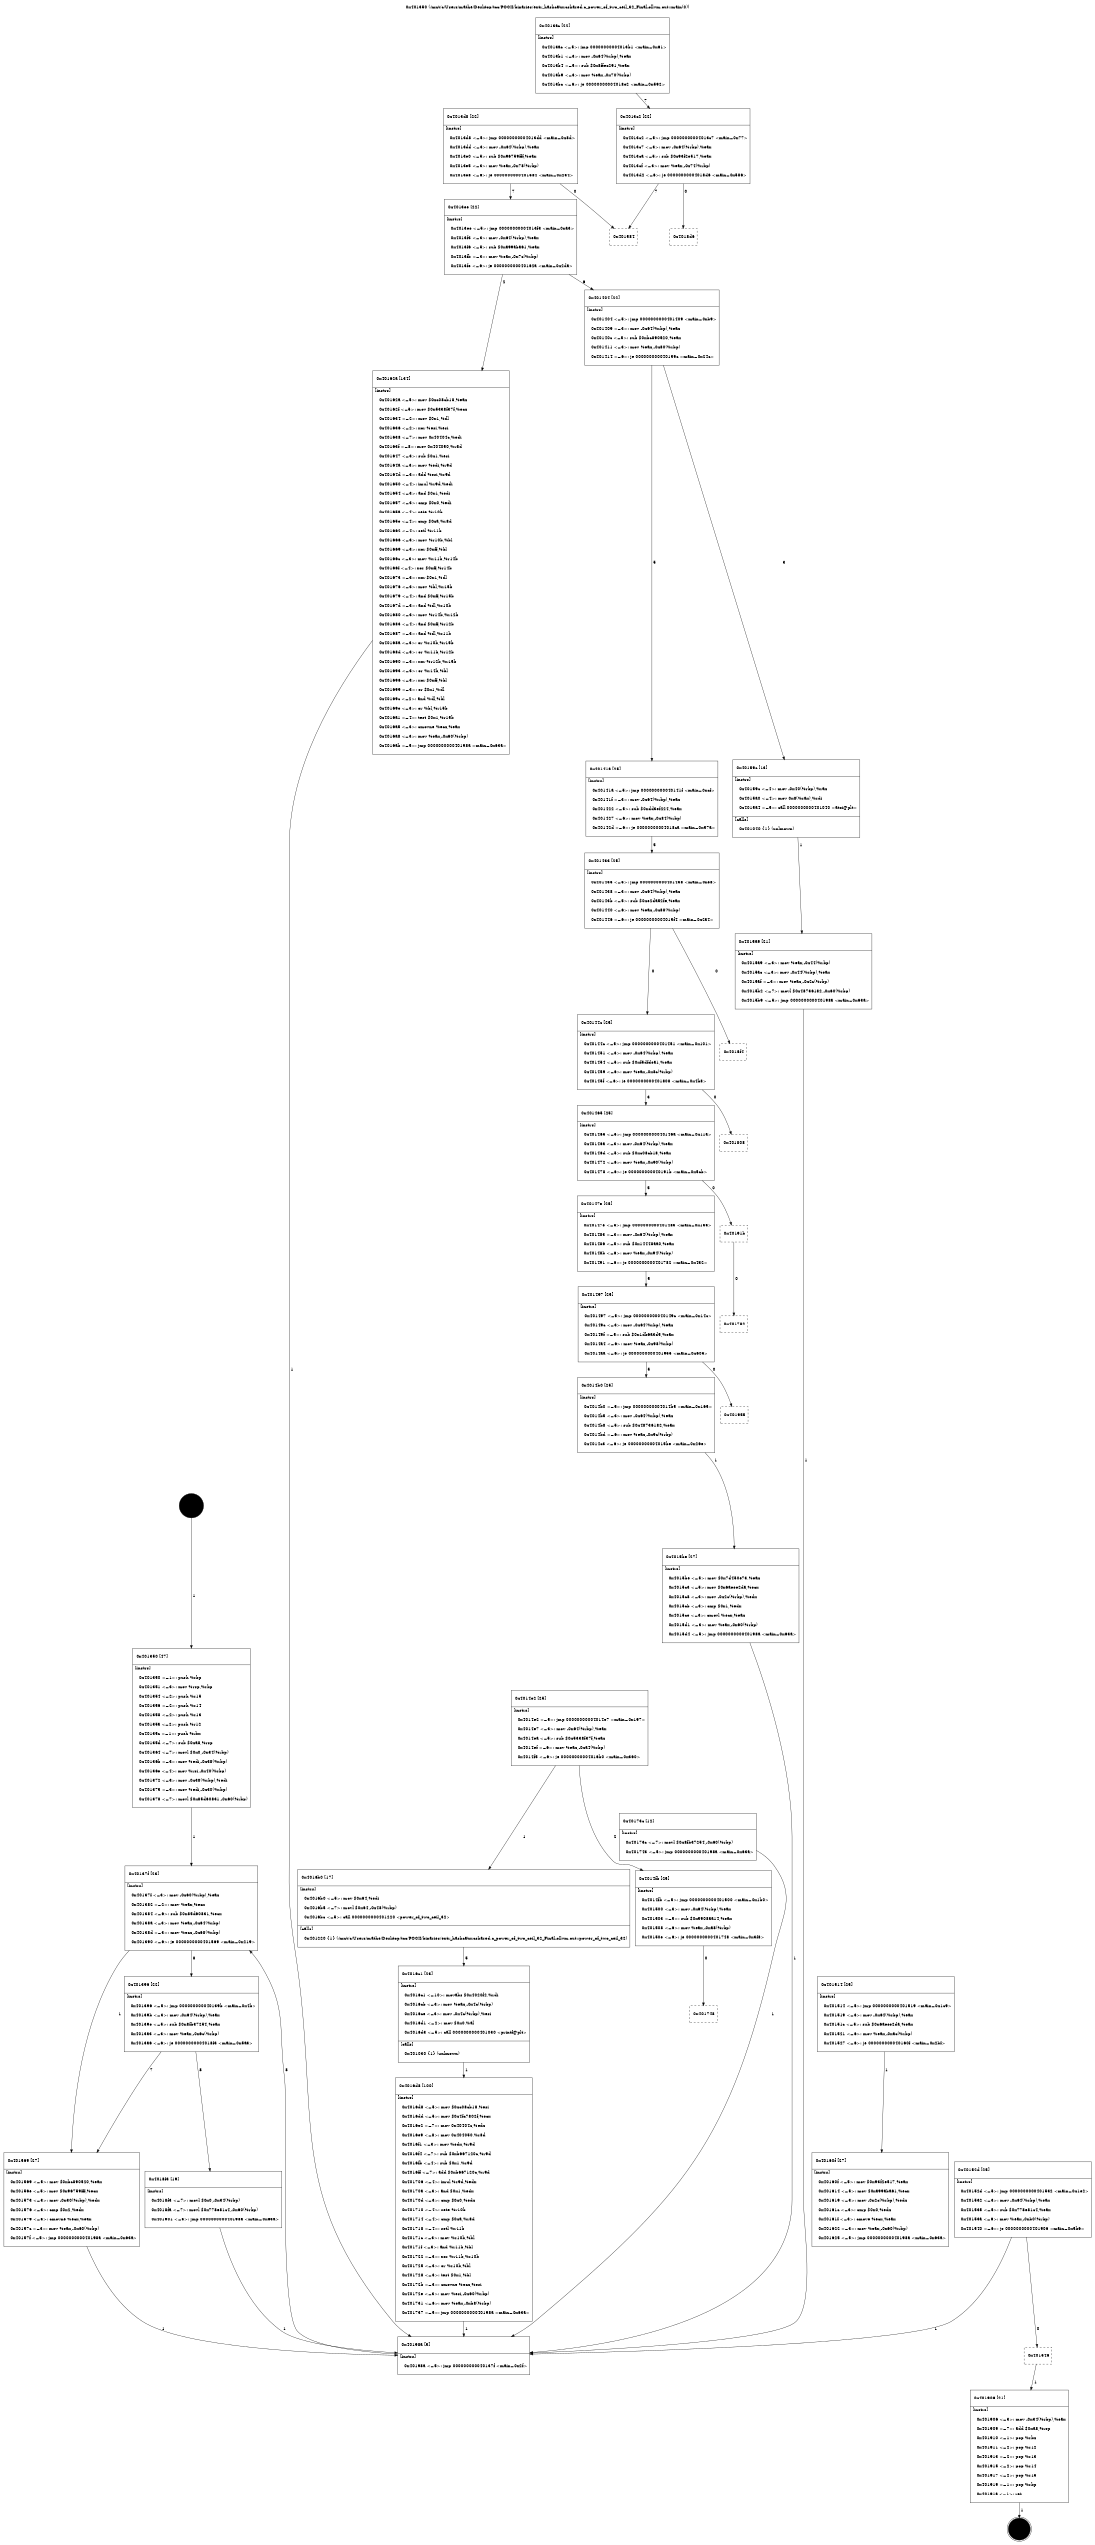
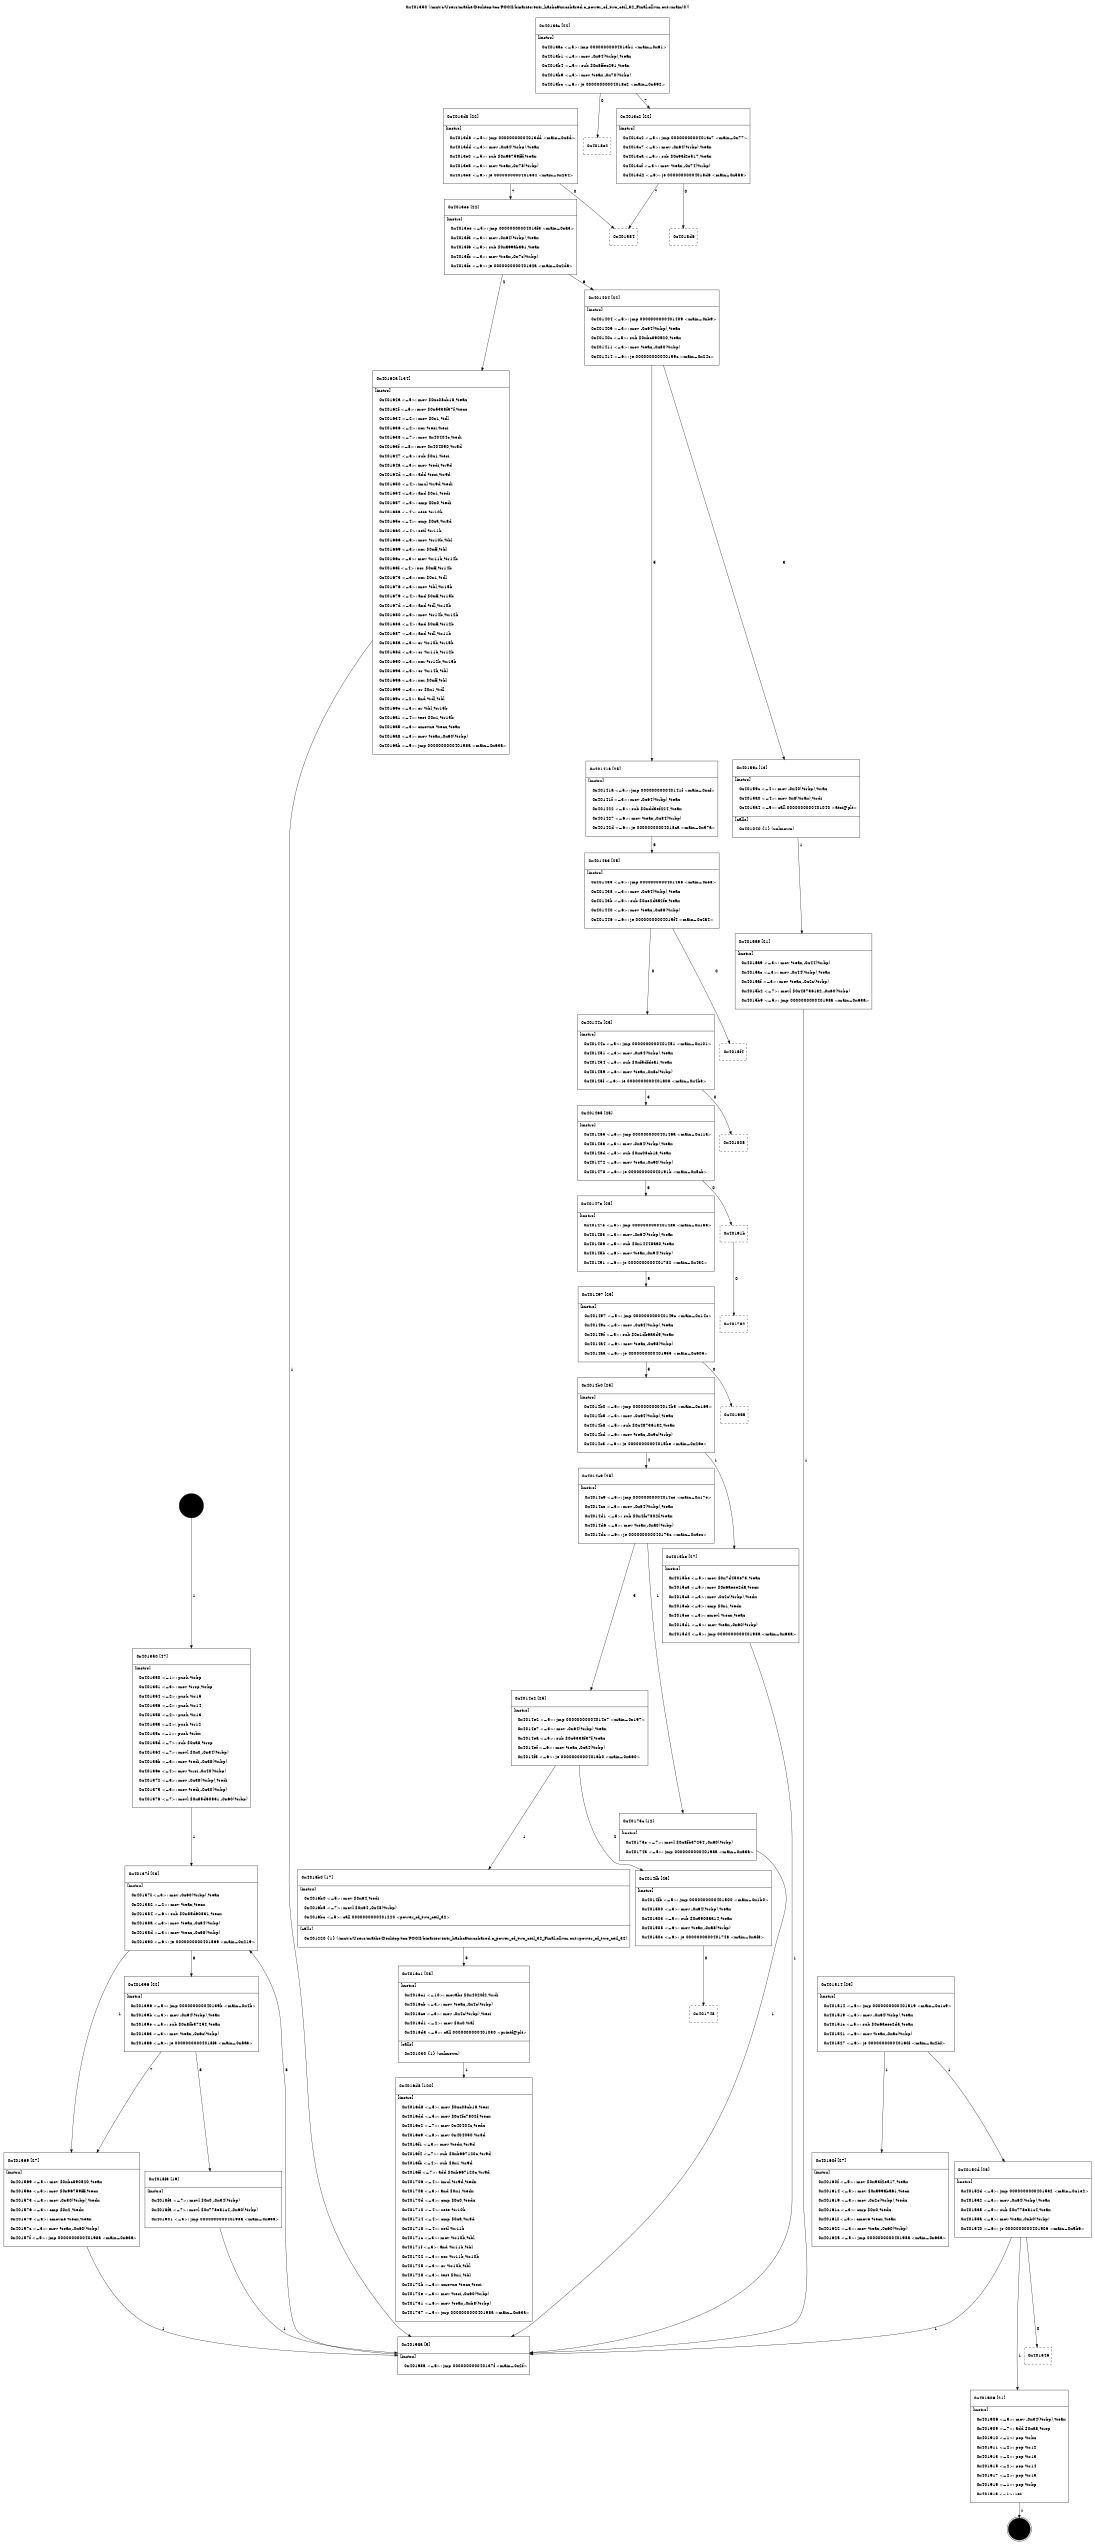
node "0x4018e2": added
node "0x4014c9 [25]": added
edge "0x401514 [25]" -> "0x40152d [25]": added, label "1"
edge "0x4016d8 [100]" -> "0x40198a [5]": removed, label "1"
edge "0x401546" -> "0x401906 [21]": now "0x40152d [25]" -> "0x401906 [21]"
